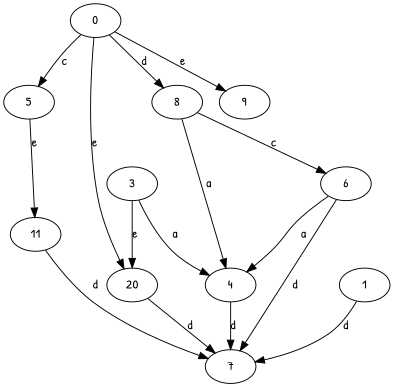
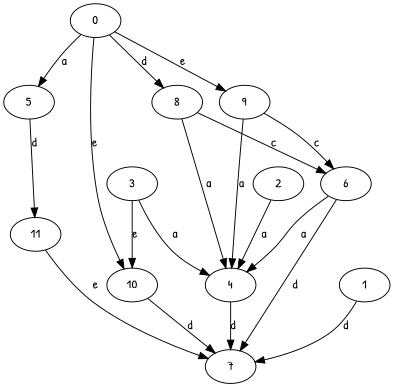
edge "0" -> "5": label "c" -> "a"
edge "9" -> "6": added, label "c"
edge "5" -> "11": label "e" -> "d"
node "2": added
edge "9" -> "4": added, label "a"
edge "11" -> "7": label "d" -> "e"
node "20": label "20" -> "10"
